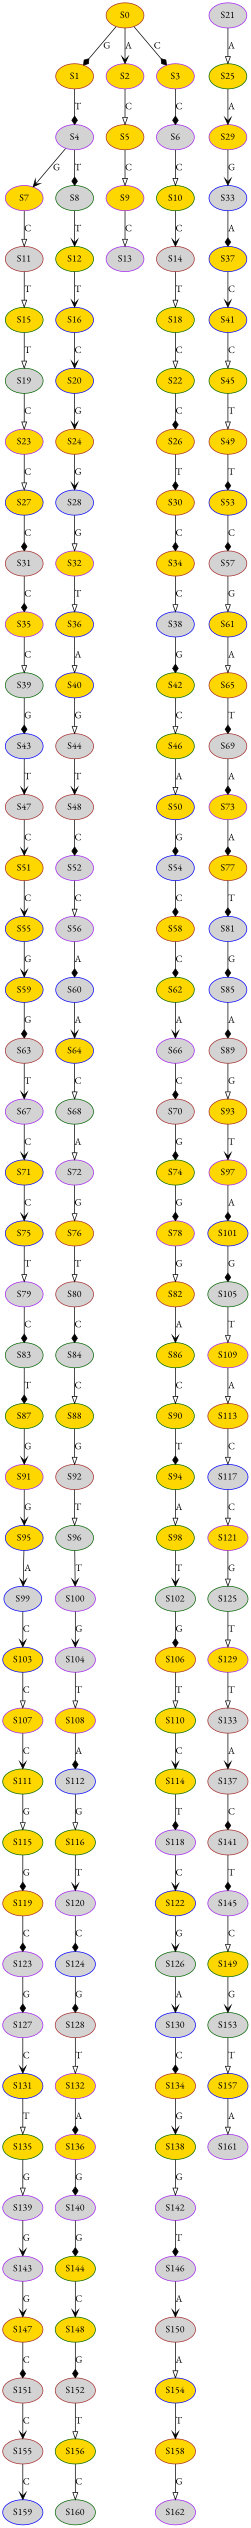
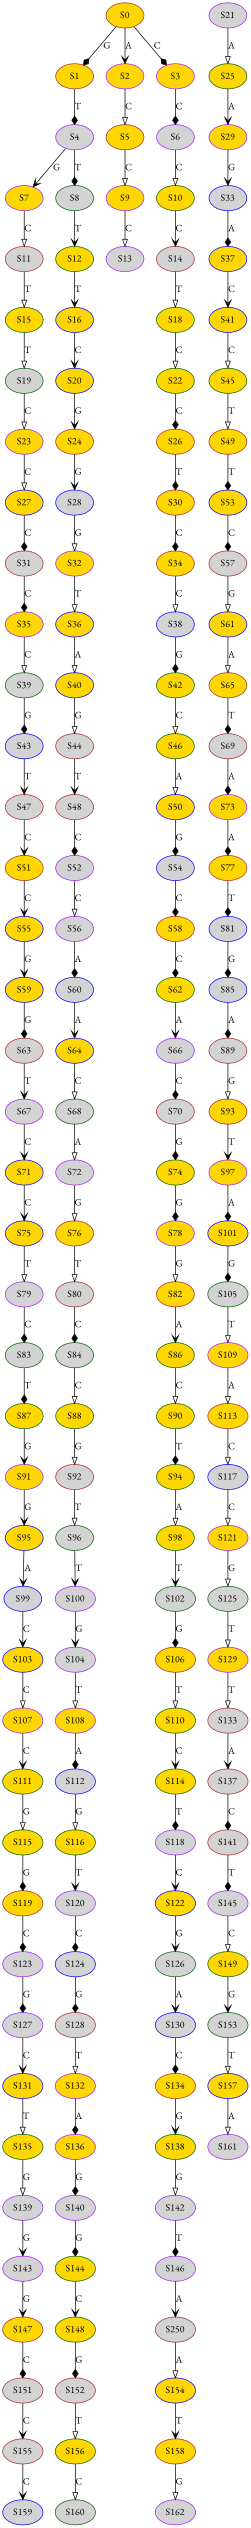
node "S150": label "S150" -> "S250"
